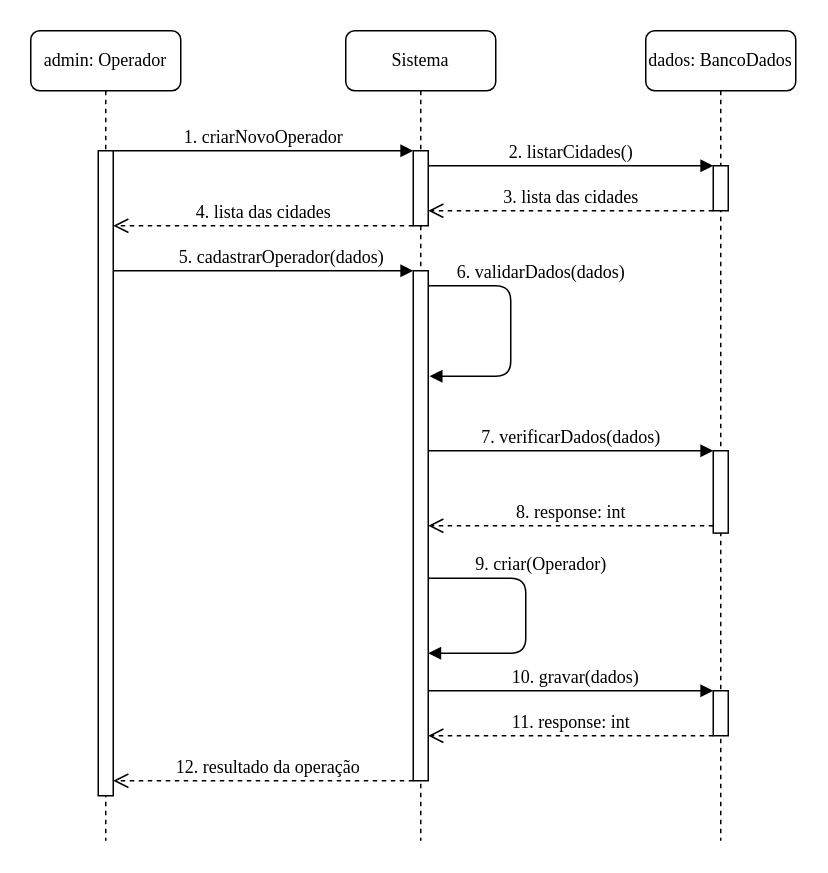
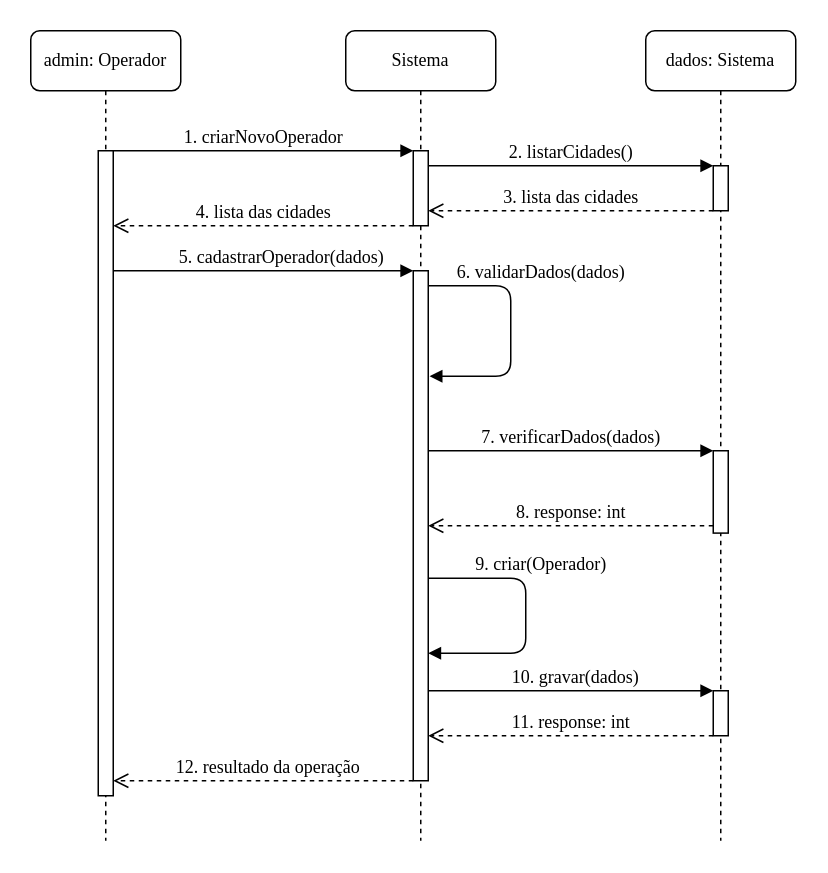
node "dados: BancoDados": label "dados: BancoDados" -> "dados: Sistema"
